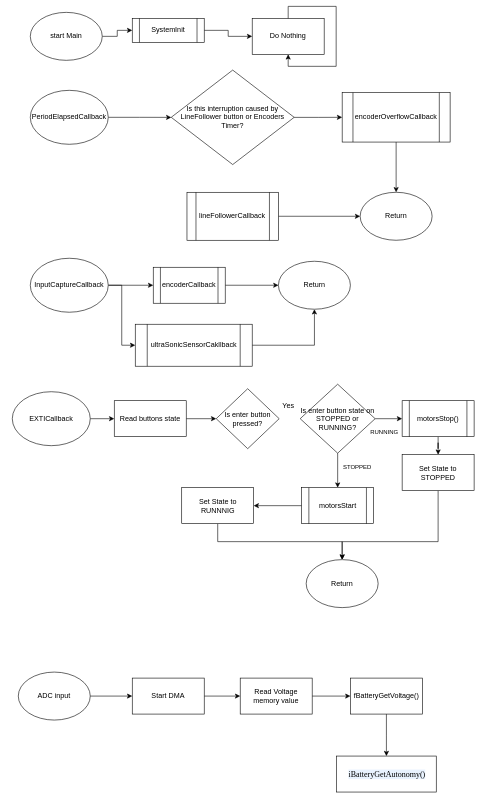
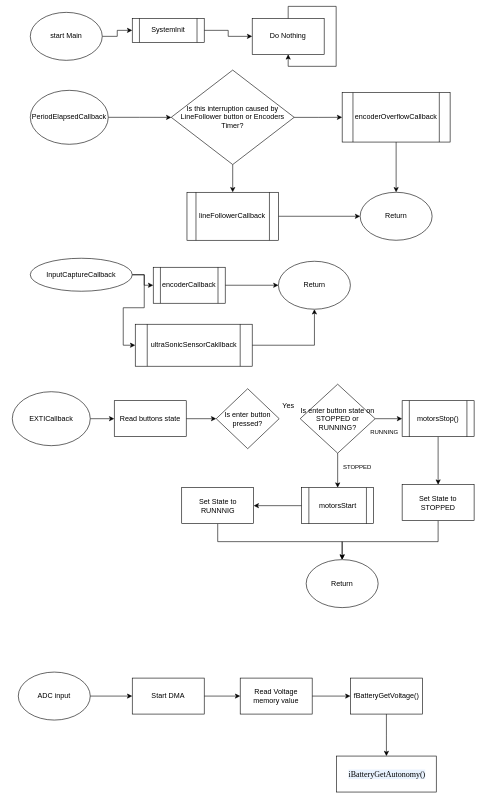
edge "Is this interruption caused by LineFollower button or Encoders Timer?" -> "lineFollowerCallback": added
node "InputCaptureCallback": size 78x54 -> 102x33
node "Set State to STOPPED": moved (438, 473) -> (438, 503)
